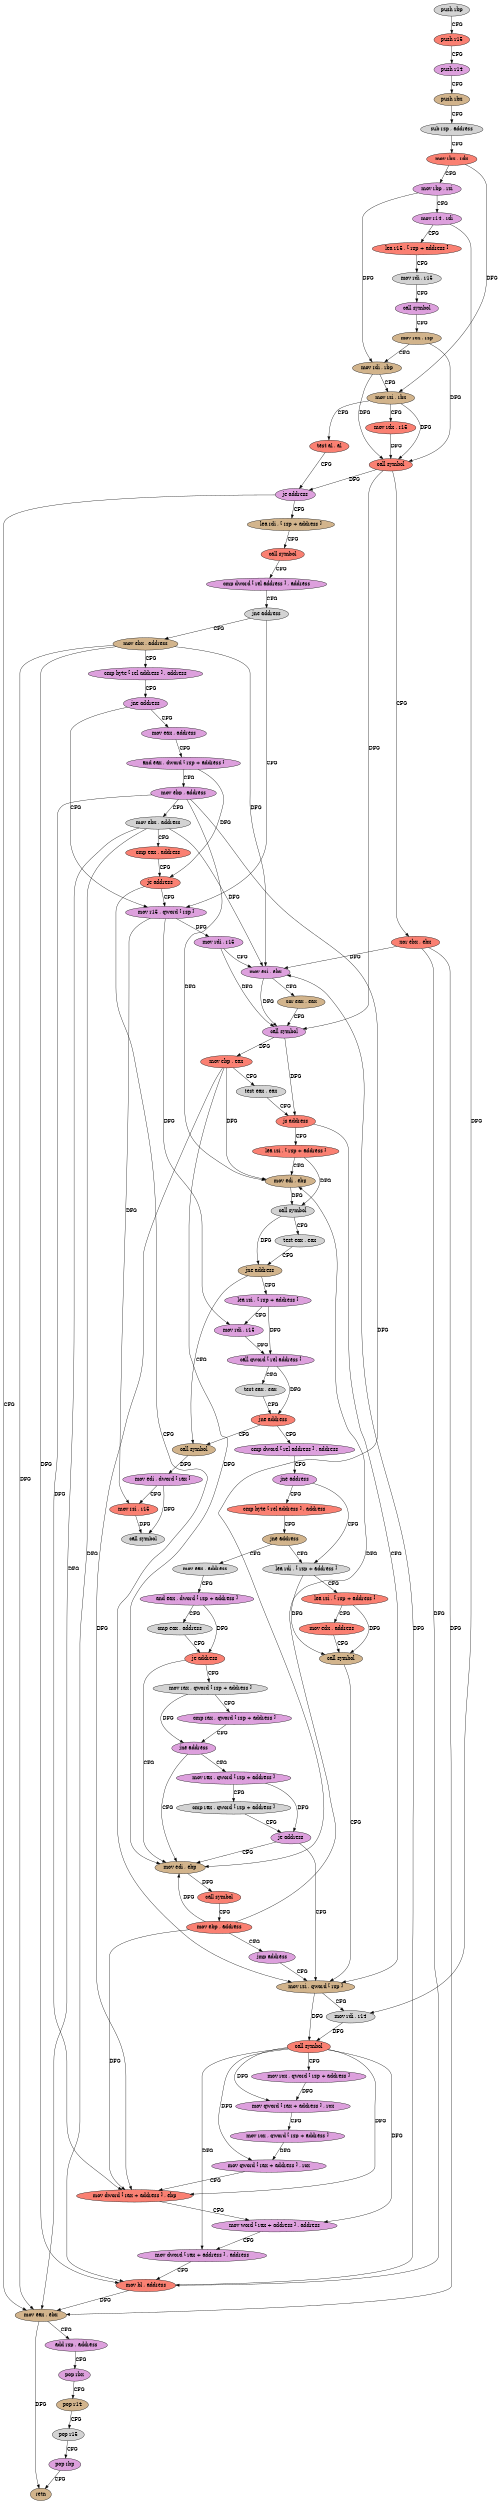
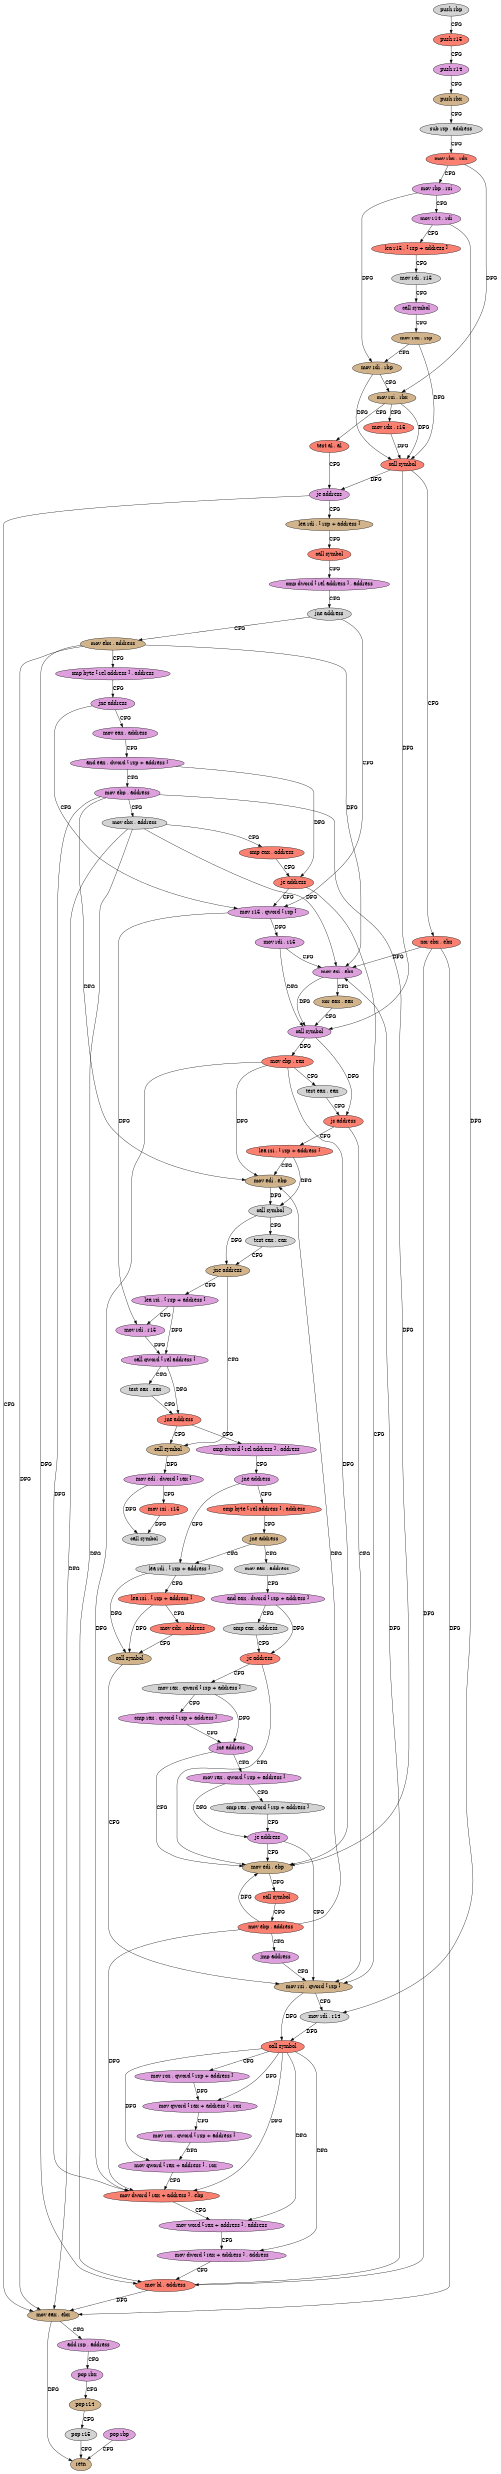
edge "mov r15 , qword [ rsp ]" -> "mov rsi , r15": removed, label "DFG"
edge "pop r15" -> "pop rbp": now "pop r15" -> "retn"
